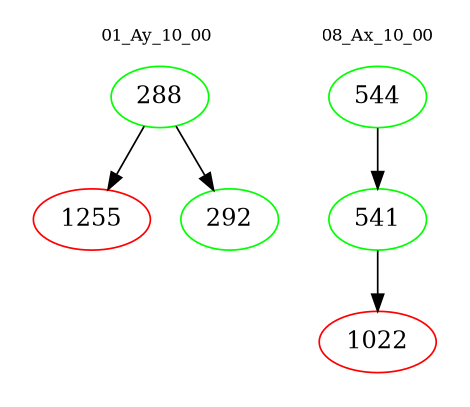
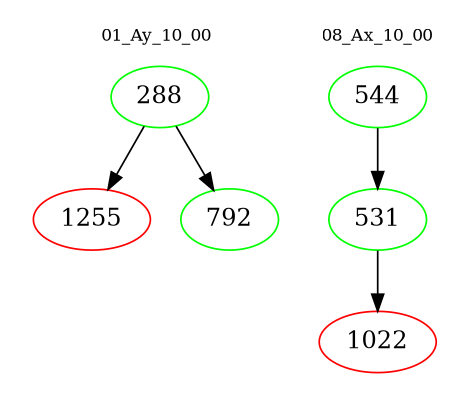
node "292": label "292" -> "792"
node "541": label "541" -> "531"
